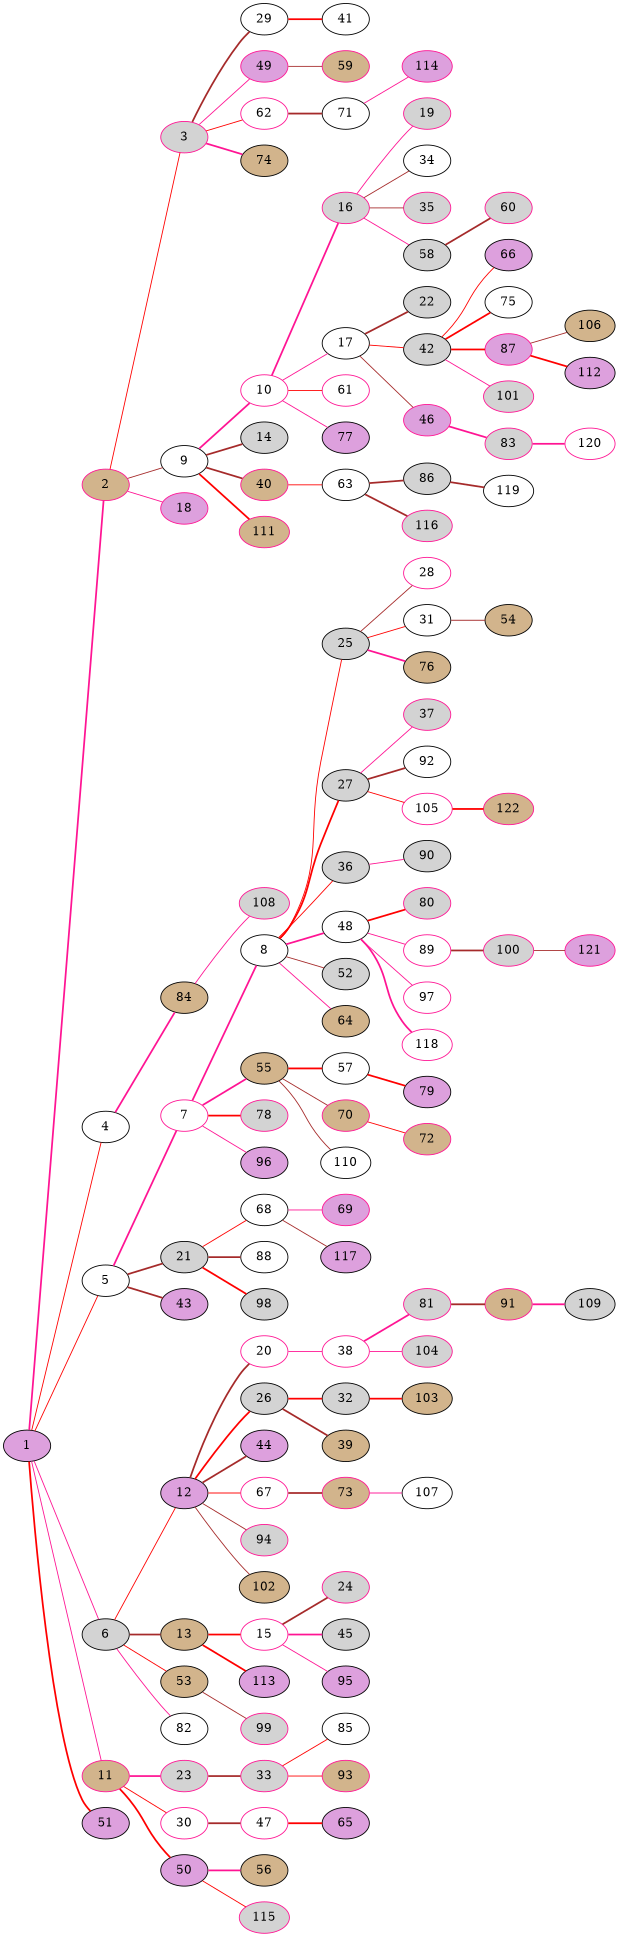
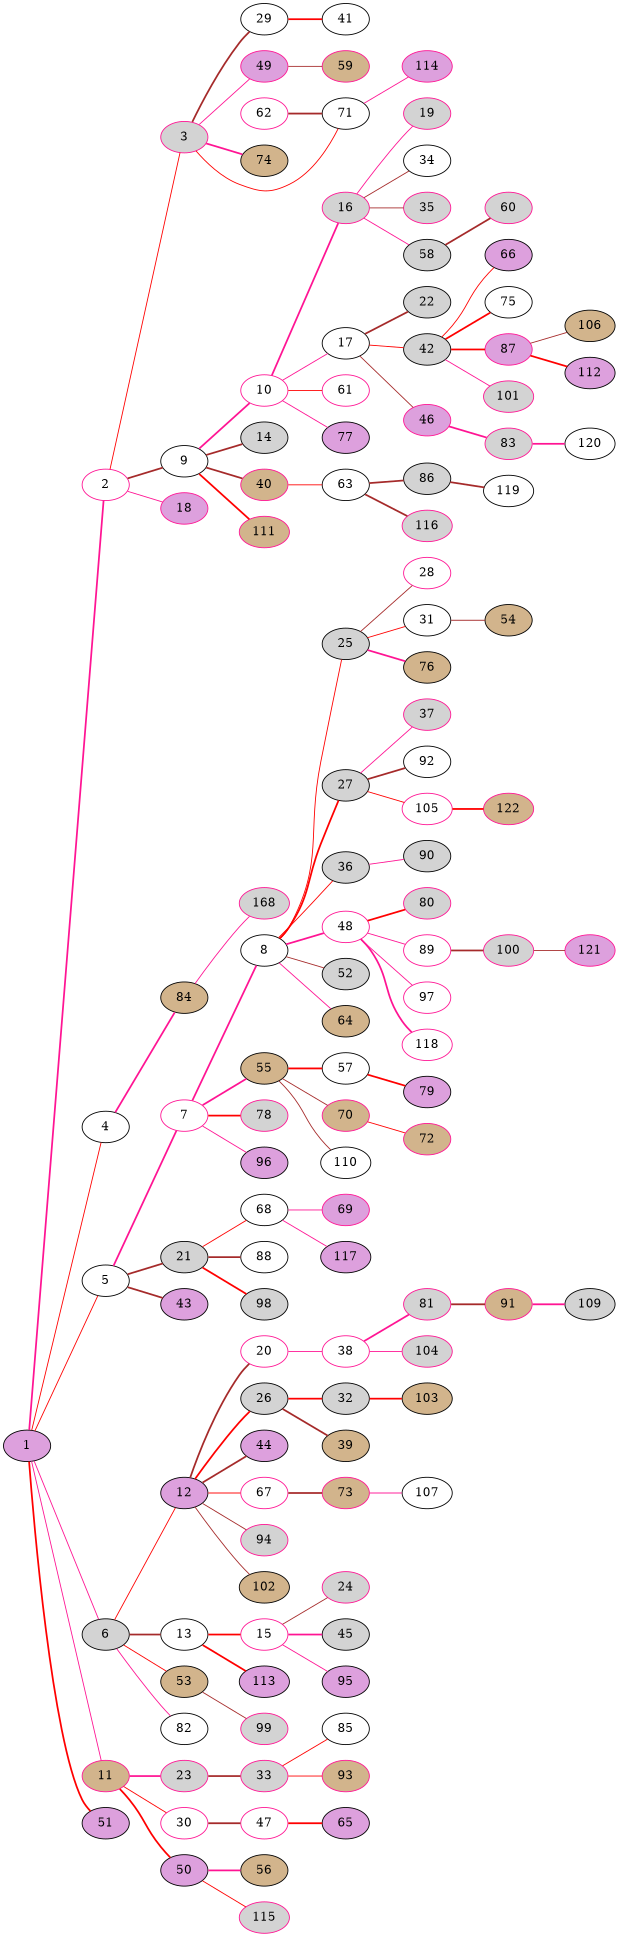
edge "62" -- "3": now "71" -- "3"
node "120": color deeppink -> black
edge "9" -- "2": style solid -> bold
node "2": fillcolor tan -> white
node "108": label "108" -> "168"
node "48": color black -> deeppink
edge "68" -- "117": color brown -> deeppink
edge "24" -- "15": style bold -> solid
node "13": fillcolor tan -> white
